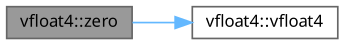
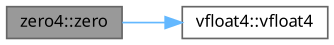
node "vfloat4::zero": label "vfloat4::zero" -> "zero4::zero"
